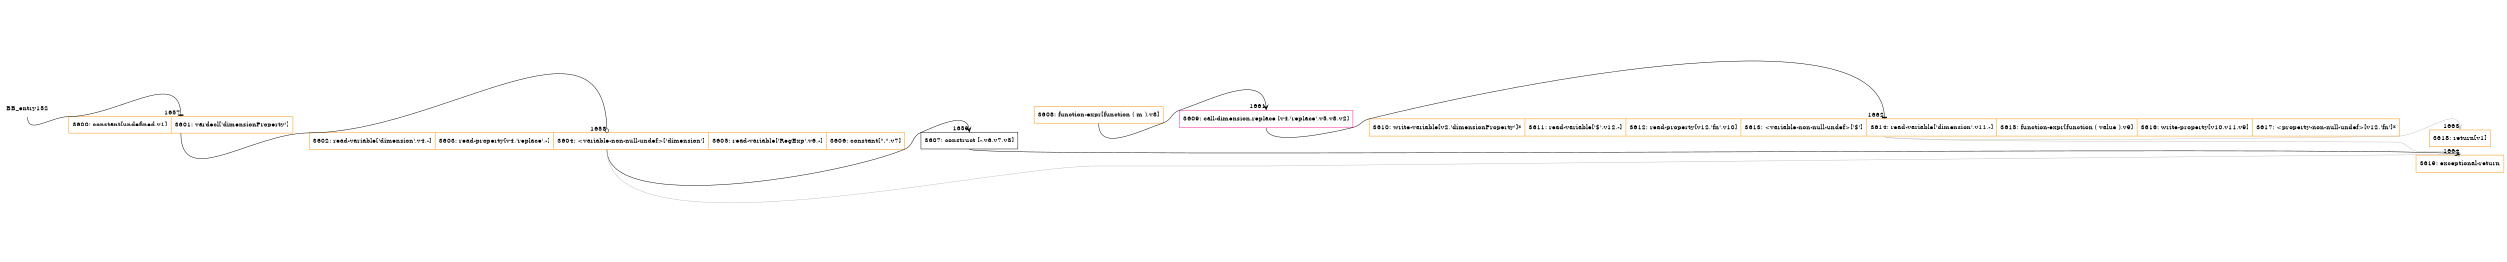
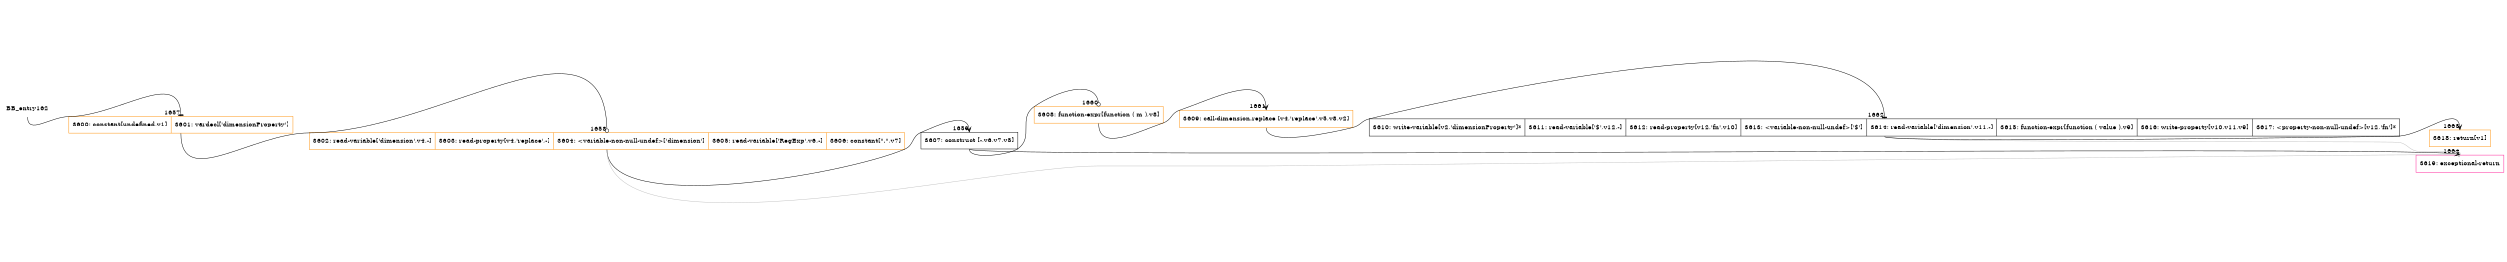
node "BB_entry152": label "BB_entry152" -> "BB_entry162"
edge "3607: construct [-,v6,v7,v5]" -> "3608: function-expr[function ( m ),v8]": added
node "3609: call-dimension.replace [v4,'replace',v5,v8,v2]": color deeppink -> darkorange
node "3610: write-variable[v2,'dimensionProperty']*": color darkorange -> black
edge "3610: write-variable[v2,'dimensionProperty']*" -> "3618: return[v1]": color gray -> black
node "3619: exceptional-return": color darkorange -> deeppink
